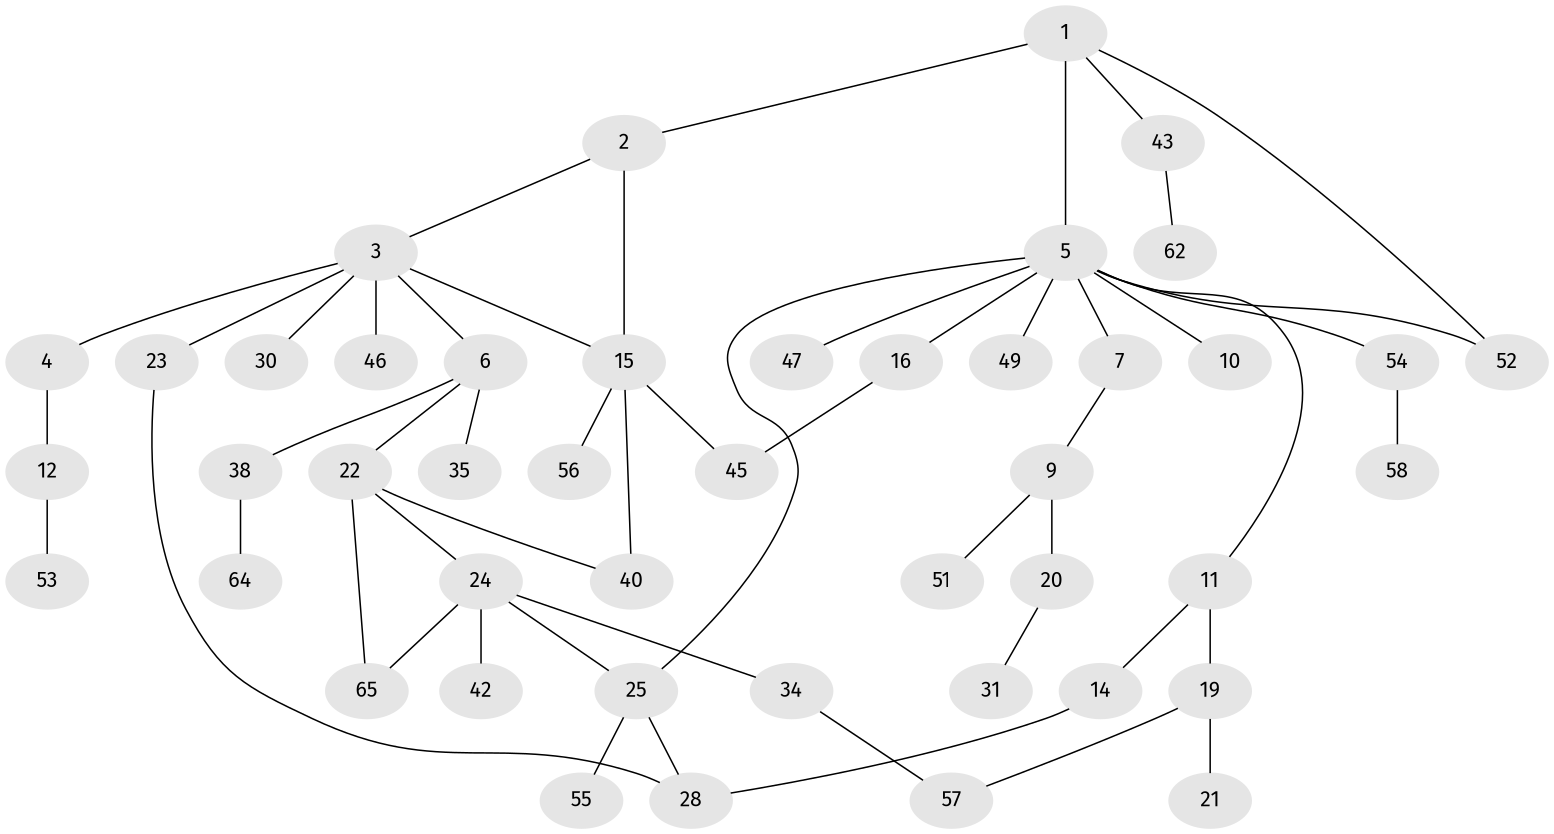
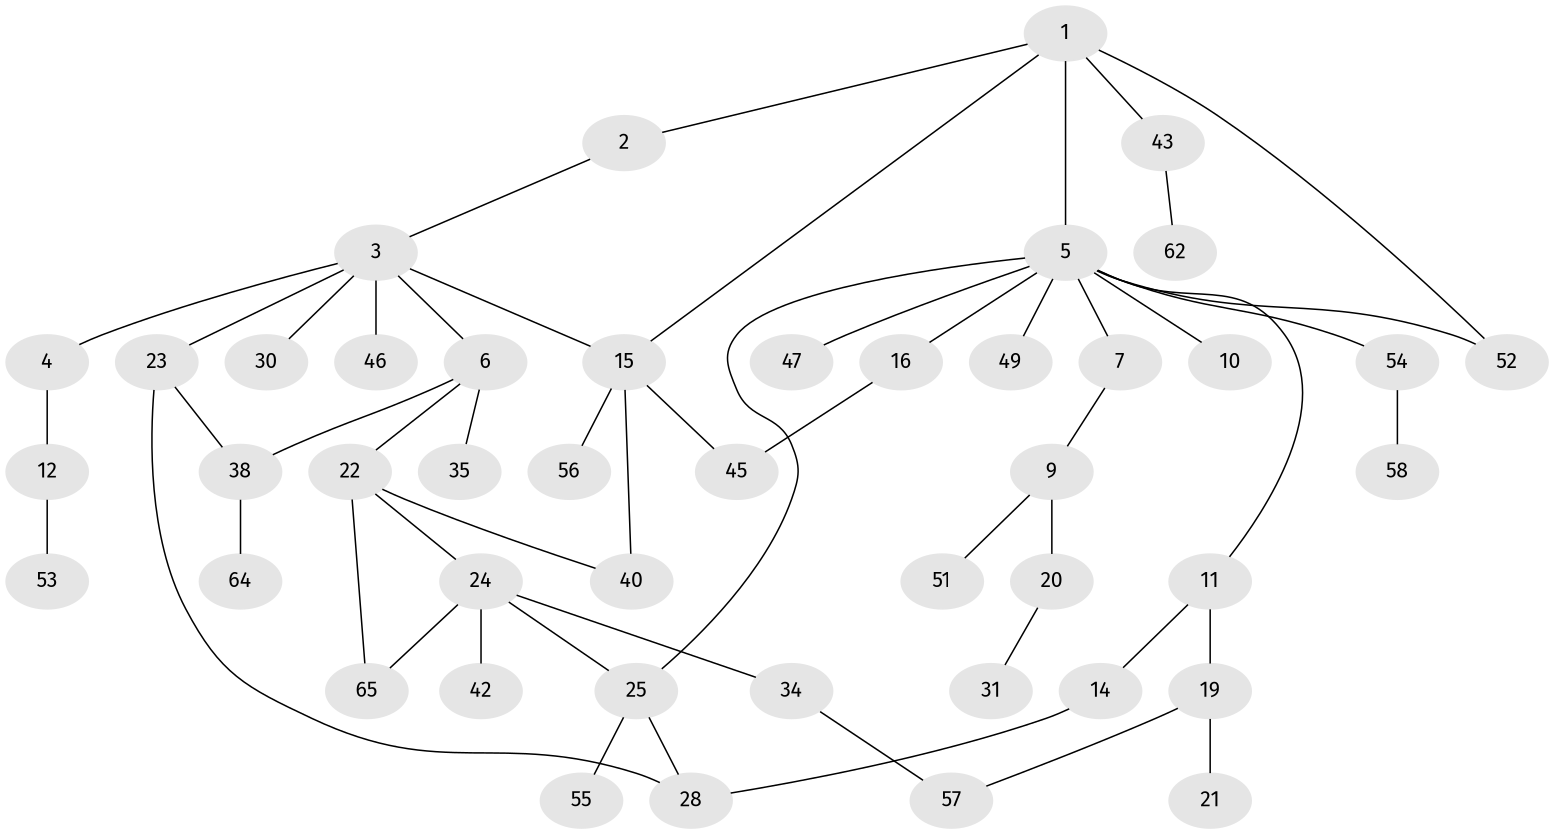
edge "2" -- "15": now "1" -- "15"
edge "23" -- "38": added
